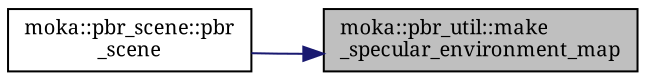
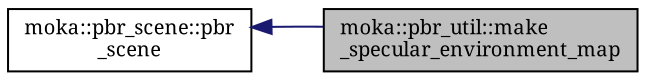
edge "moka::pbr_scene::pbr _scene" -> "moka::pbr_util::make _specular_environment_map": reversed
